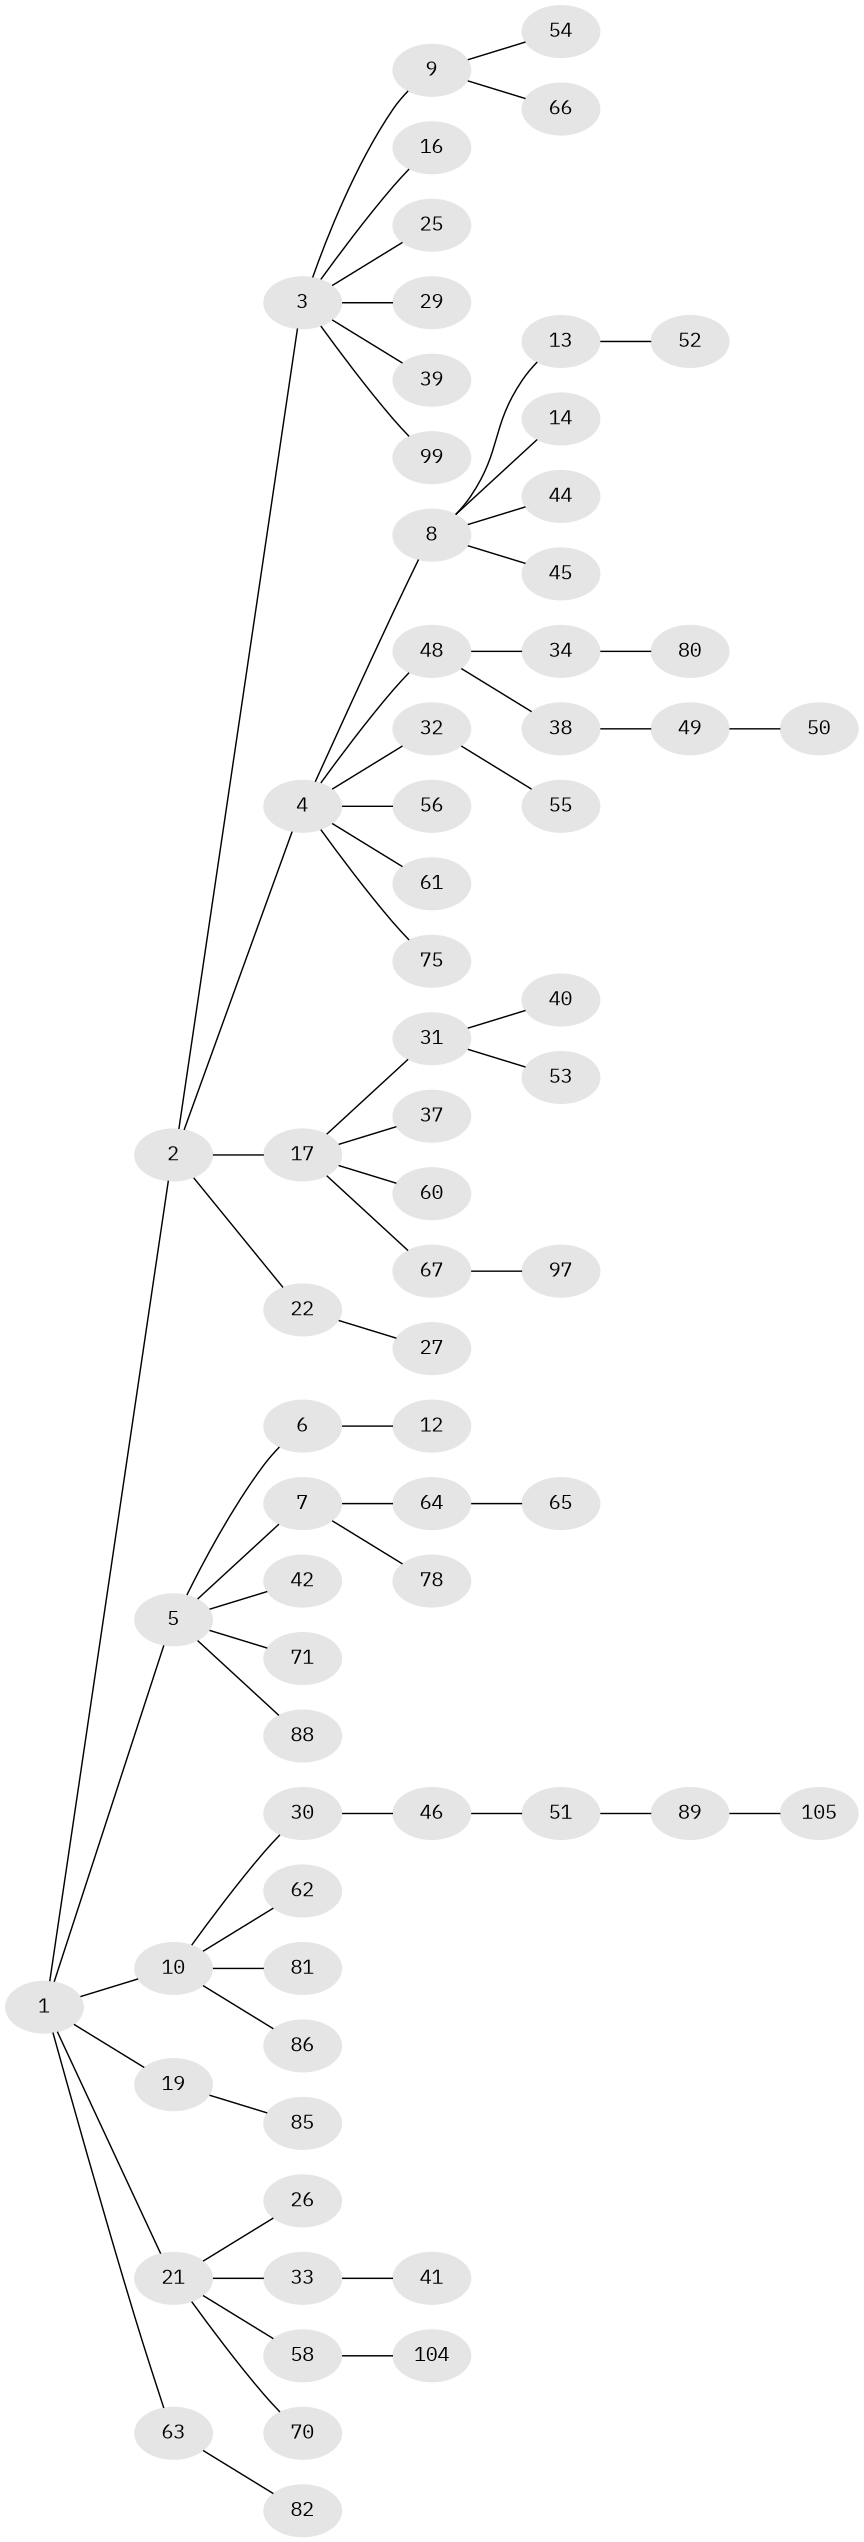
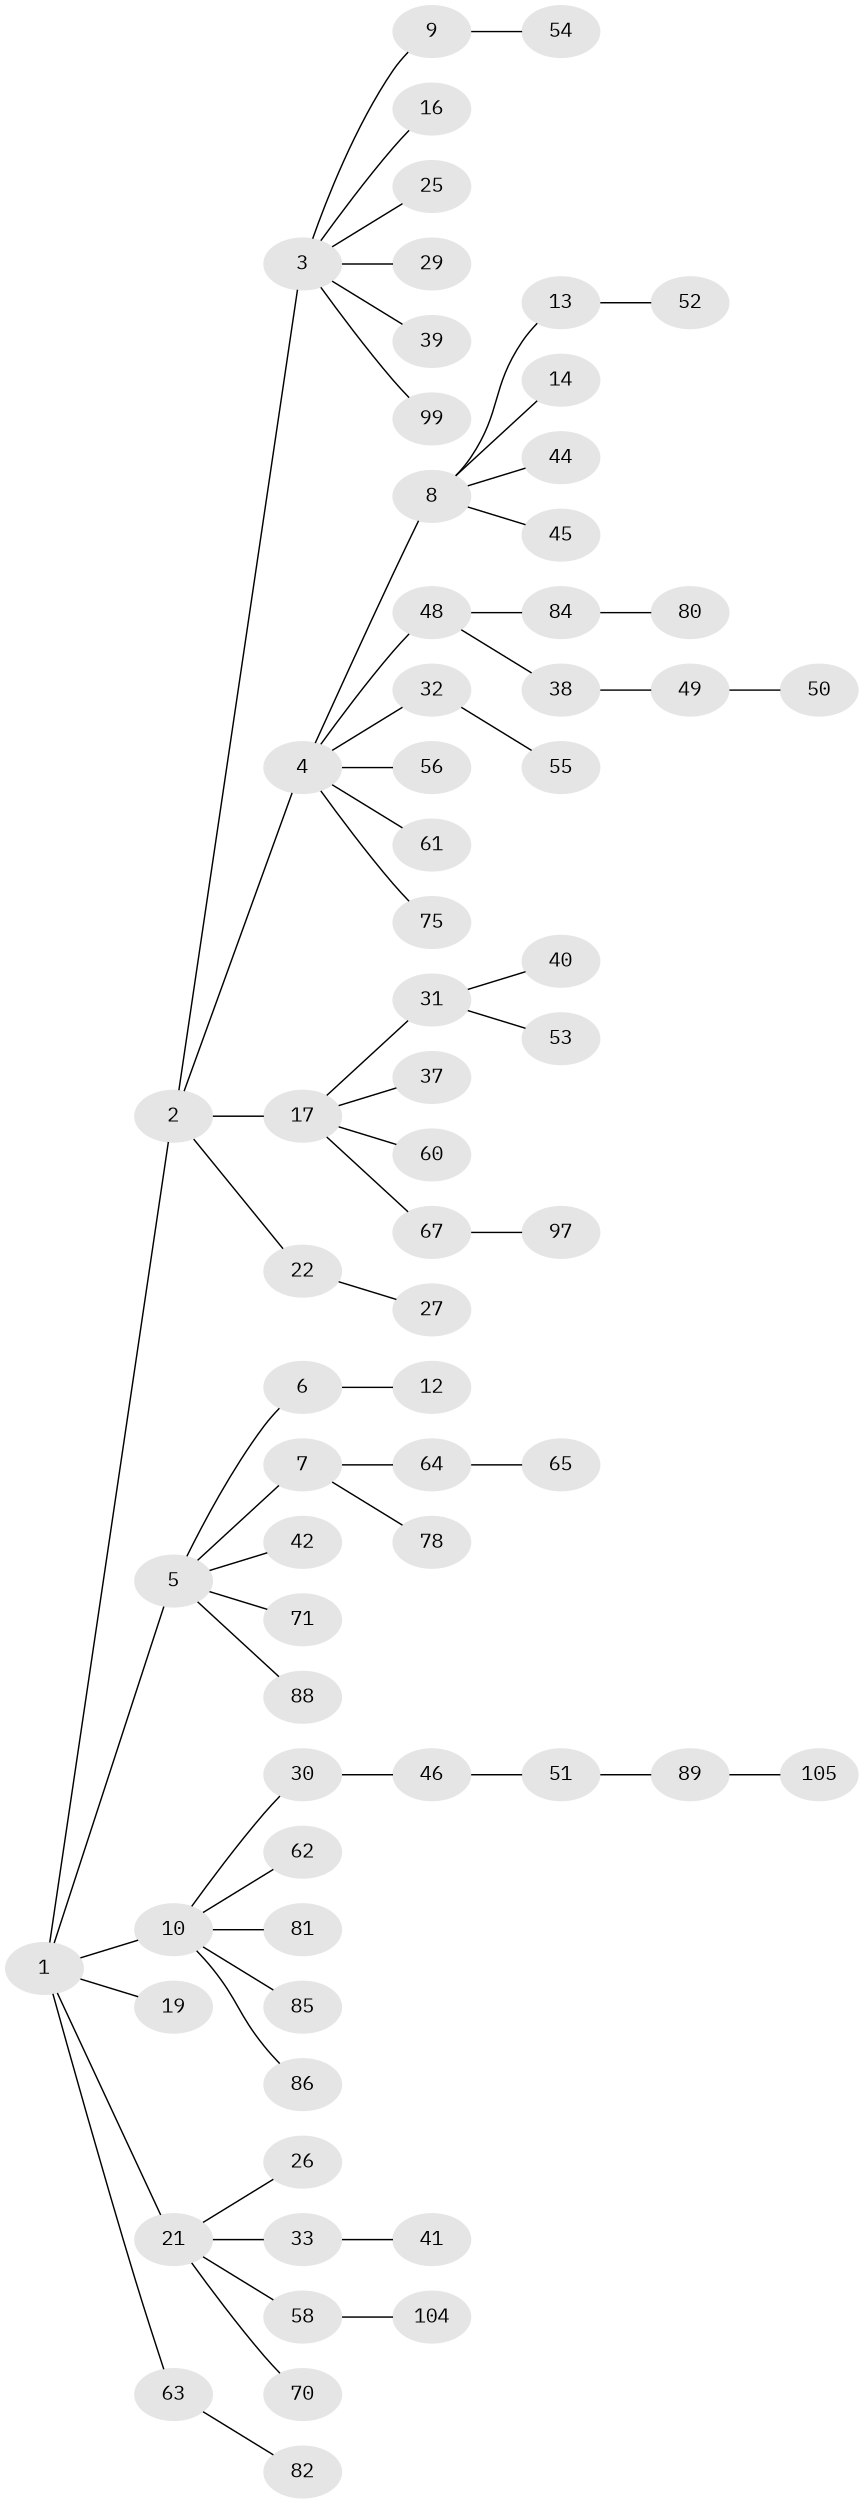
node "66": removed
node "34": label "34" -> "84"
edge "19" -- "85": now "10" -- "85"
